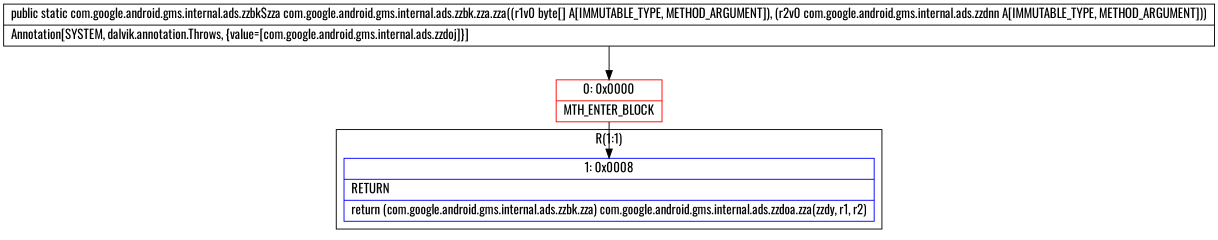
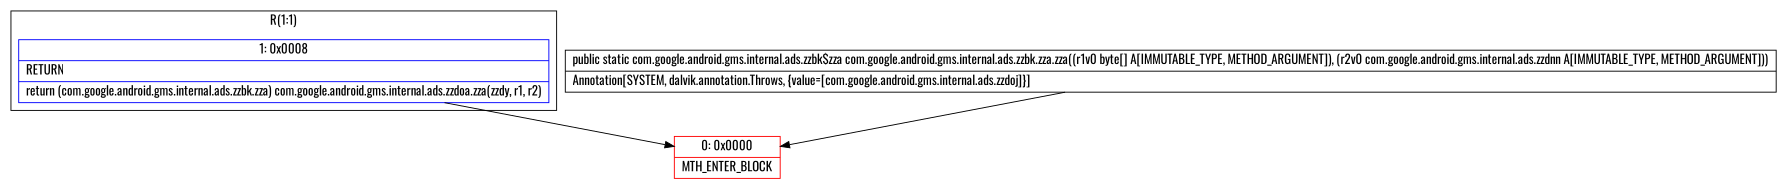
edge "0: 0x0000" -> "1: 0x0008": reversed
